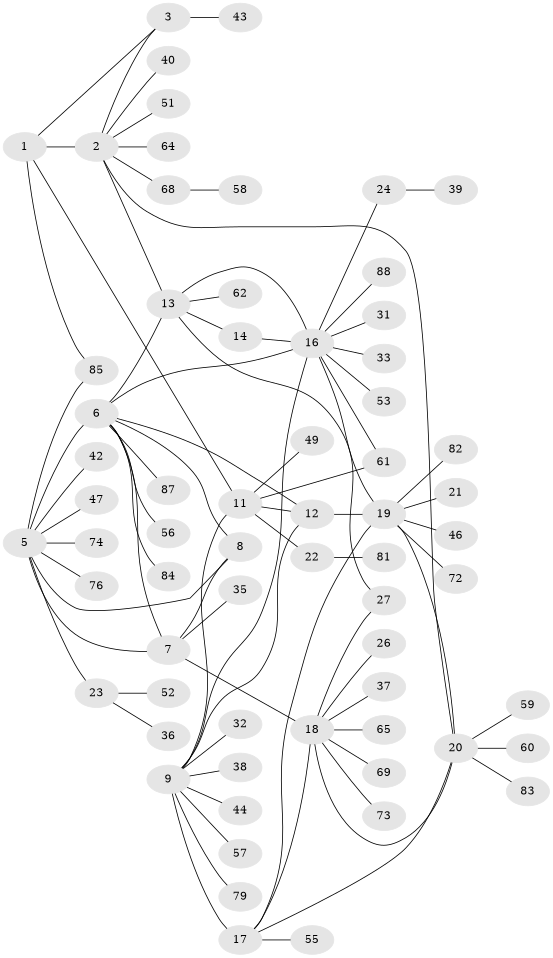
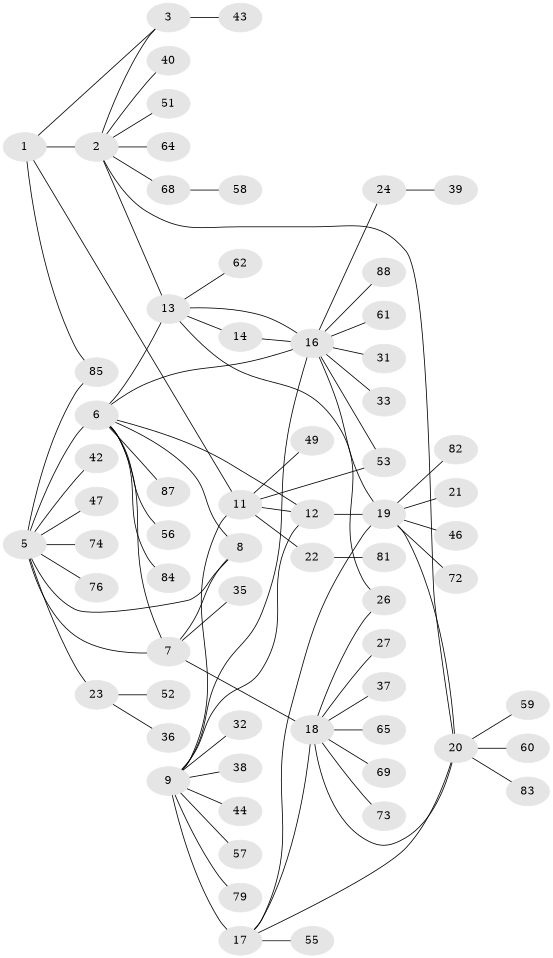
edge "13" -- "27": now "13" -- "26"
edge "61" -- "11": now "53" -- "11"
